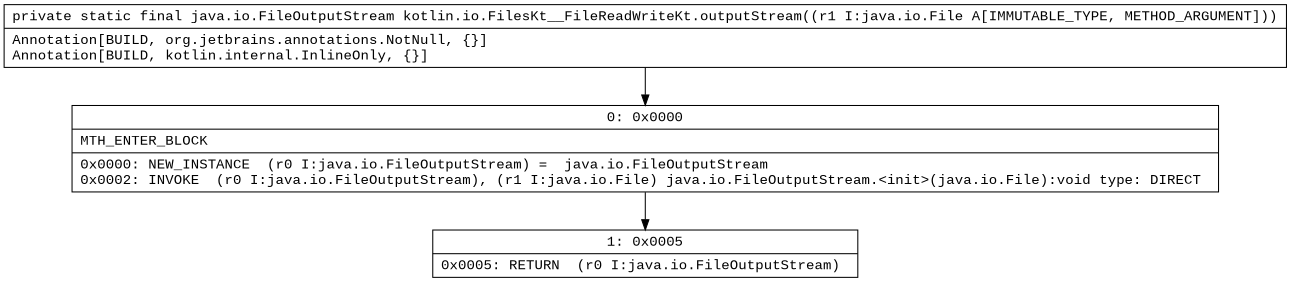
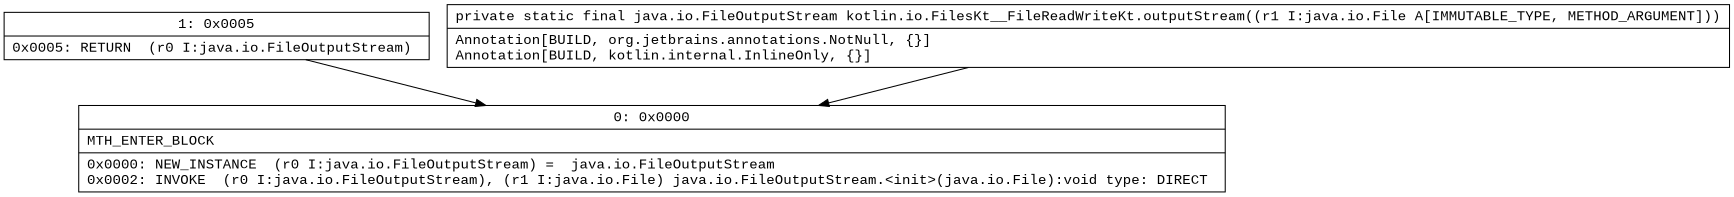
edge "0: 0x0000" -> "1: 0x0005": reversed
